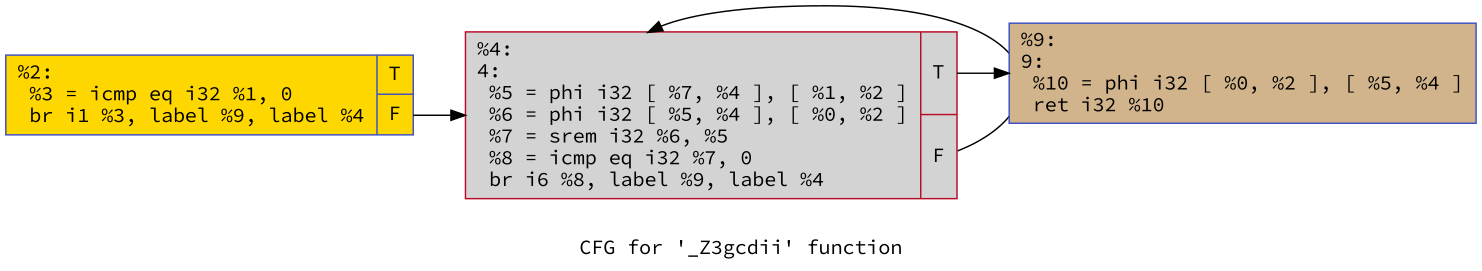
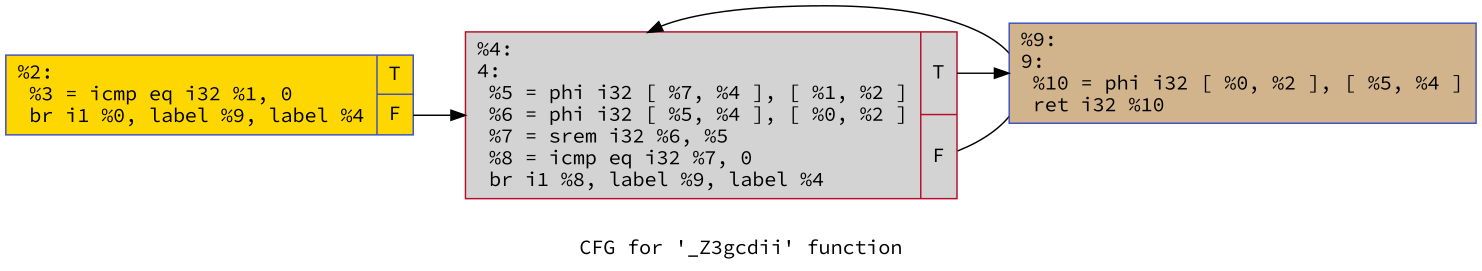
node "%2:": text "br i1 %3, label %9, label %4" -> "br i1 %0, label %9, label %4"
node "%4:": text "br i6 %8, label %9, label %4" -> "br i1 %8, label %9, label %4"
